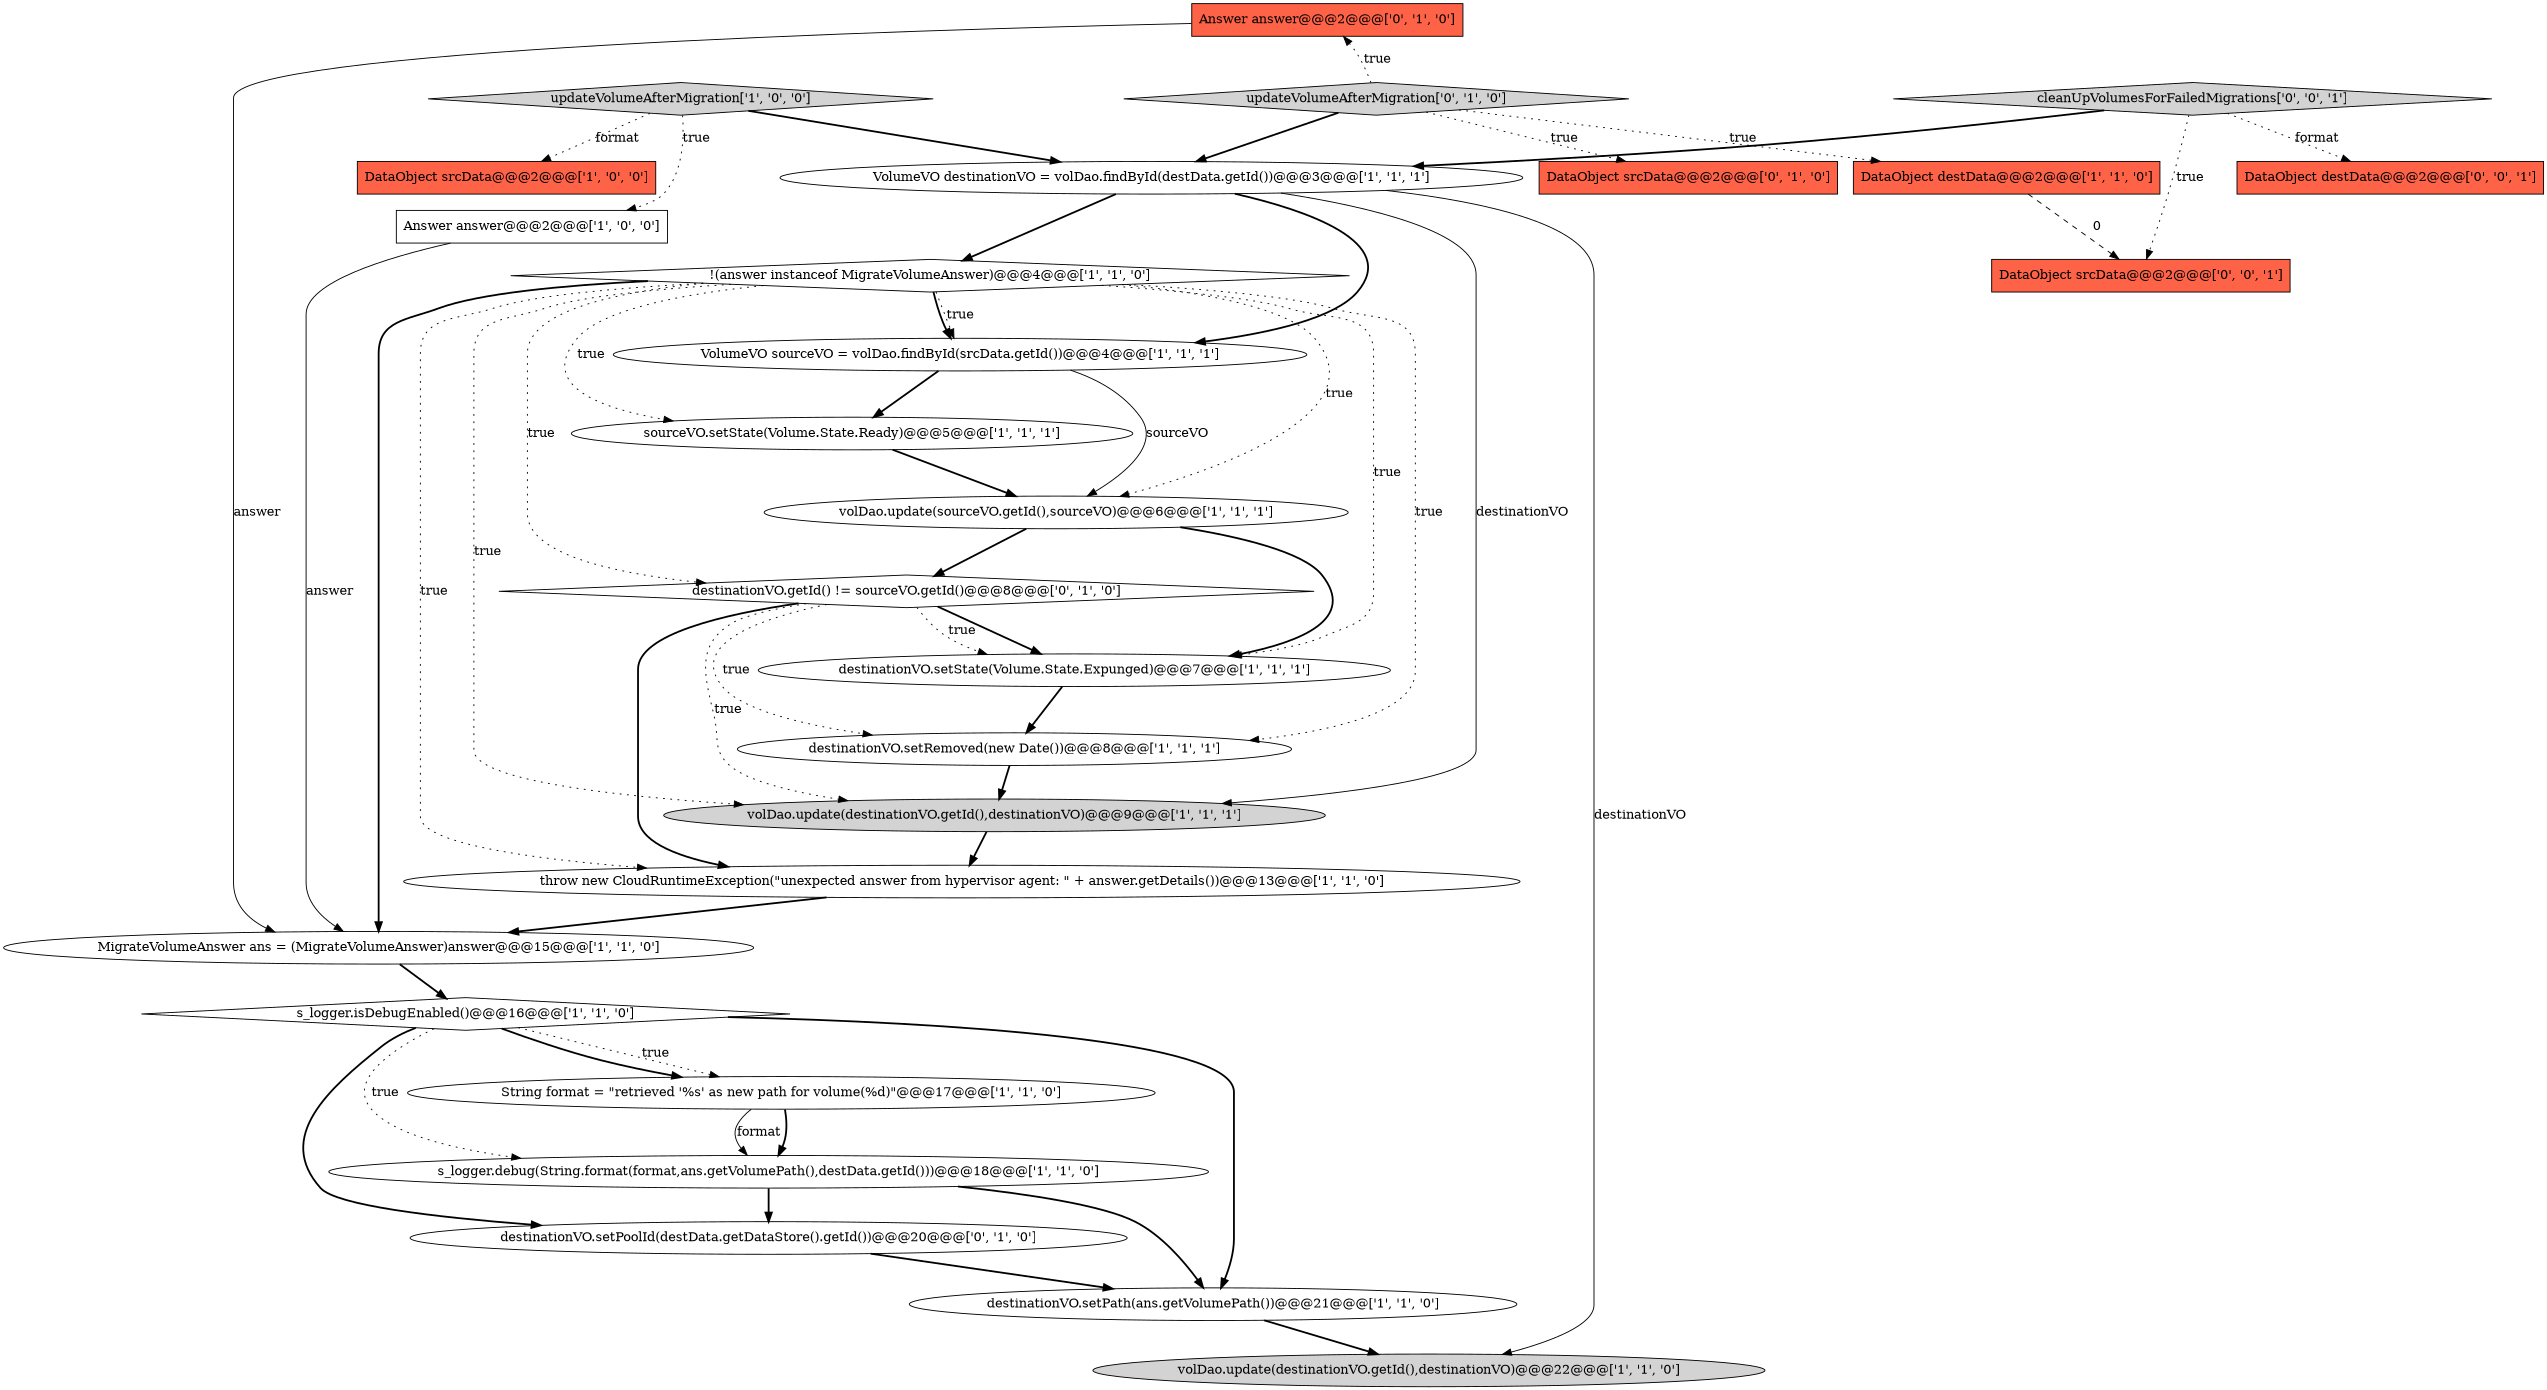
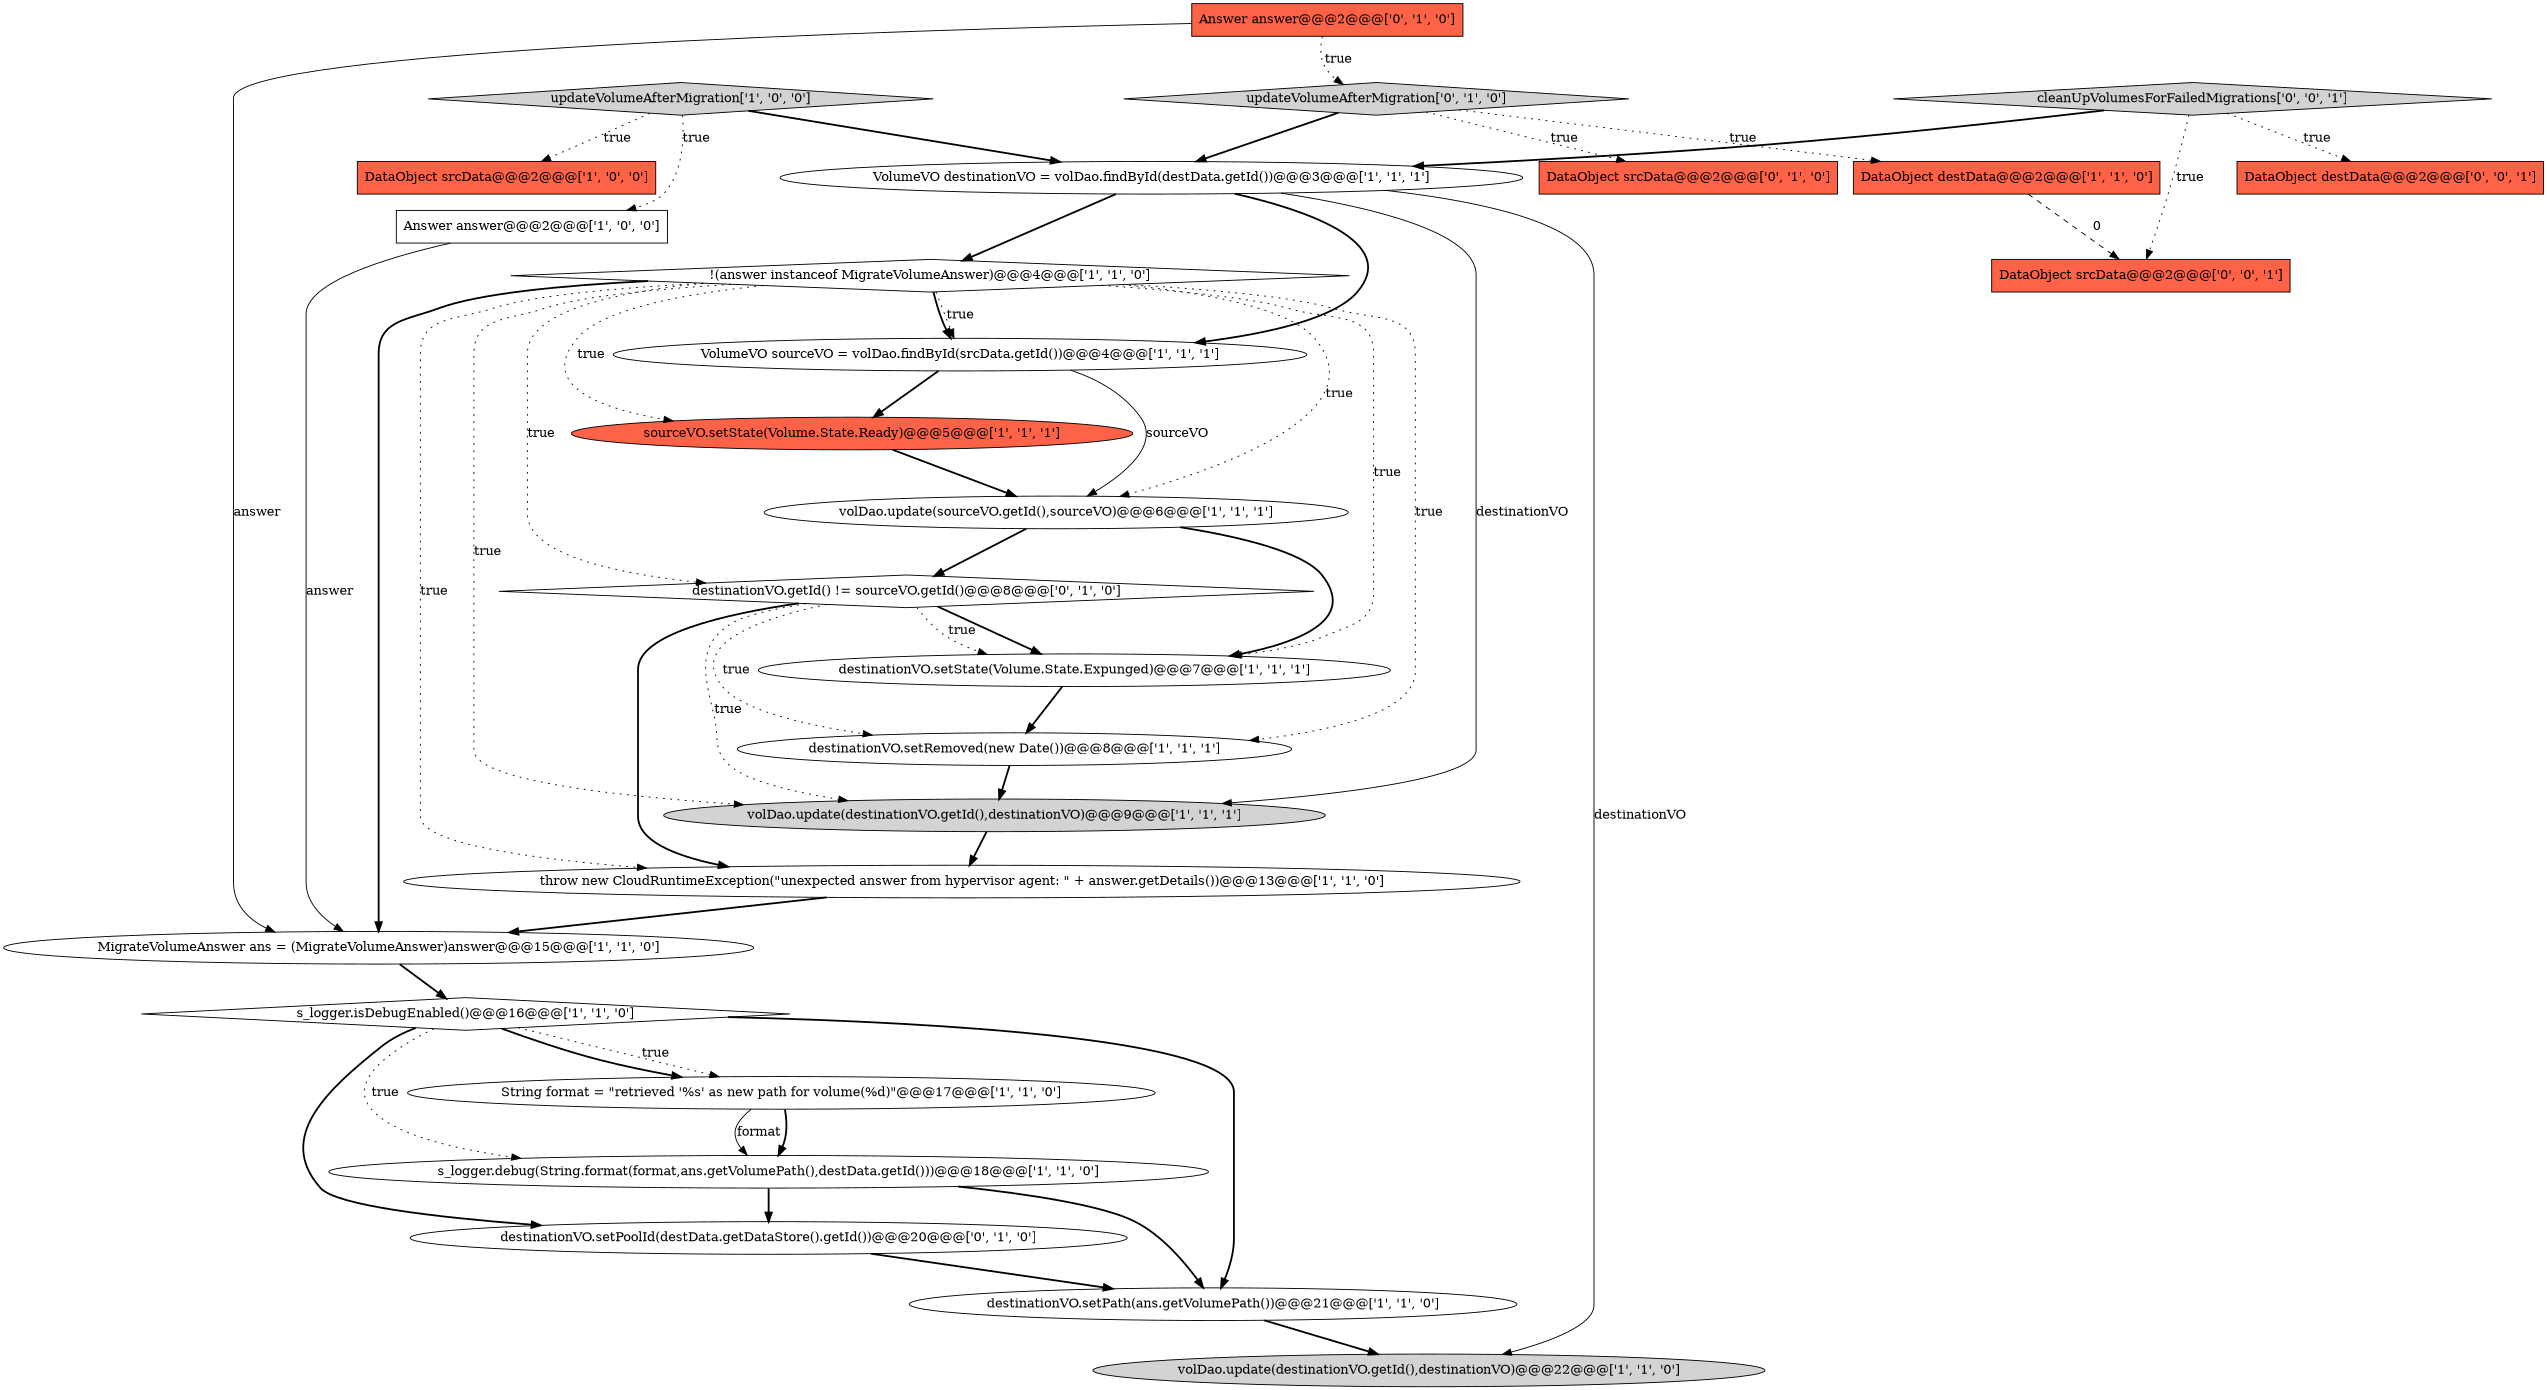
edge "updateVolumeAfterMigration['0', '1', '0']" -> "Answer answer@@@2@@@['0', '1', '0']": reversed
edge "updateVolumeAfterMigration['1', '0', '0']" -> "DataObject srcData@@@2@@@['1', '0', '0']": label "format" -> "true"
edge "cleanUpVolumesForFailedMigrations['0', '0', '1']" -> "DataObject destData@@@2@@@['0', '0', '1']": label "format" -> "true"
node "sourceVO.setState(Volume.State.Ready)@@@5@@@['1', '1', '1']": fillcolor white -> tomato
